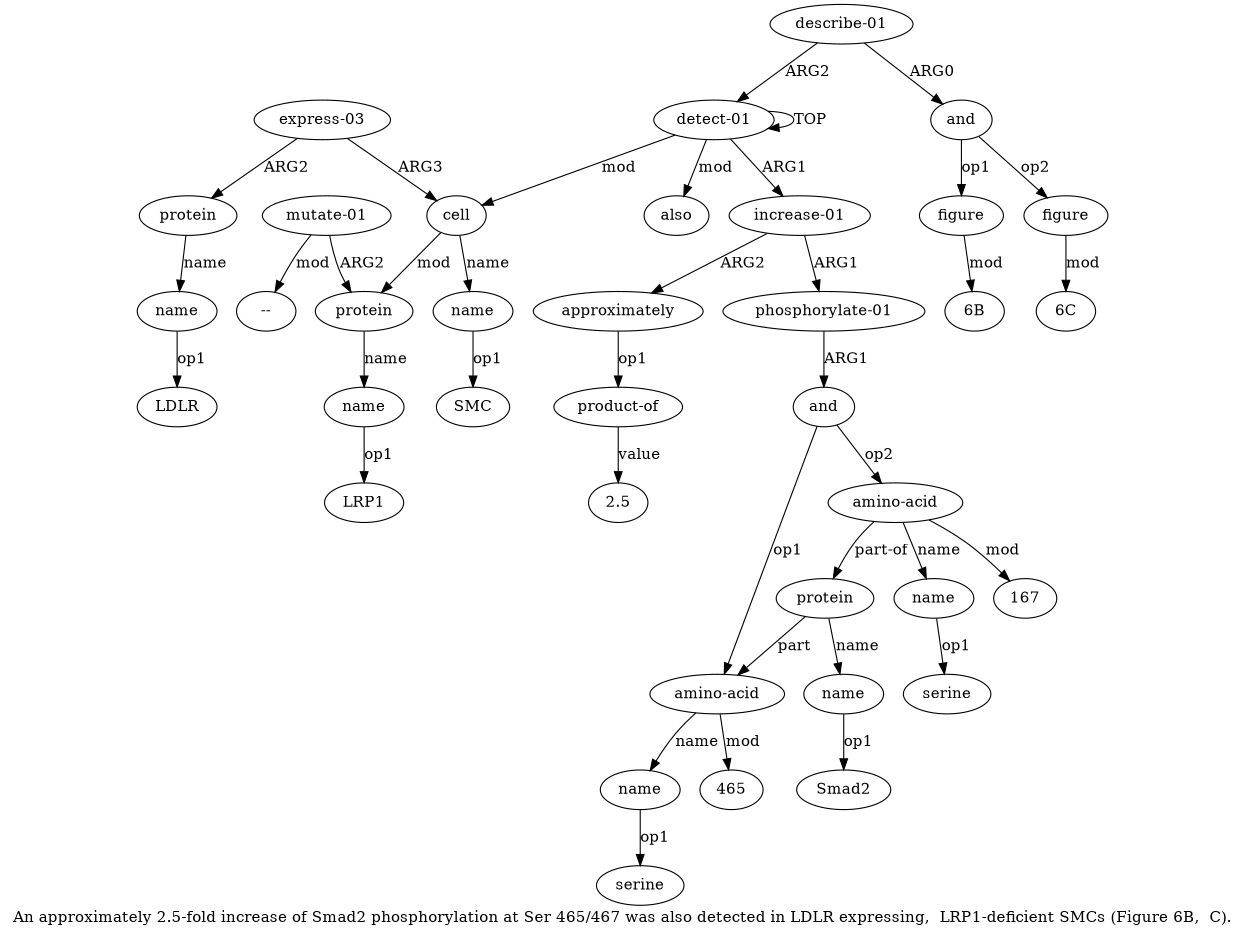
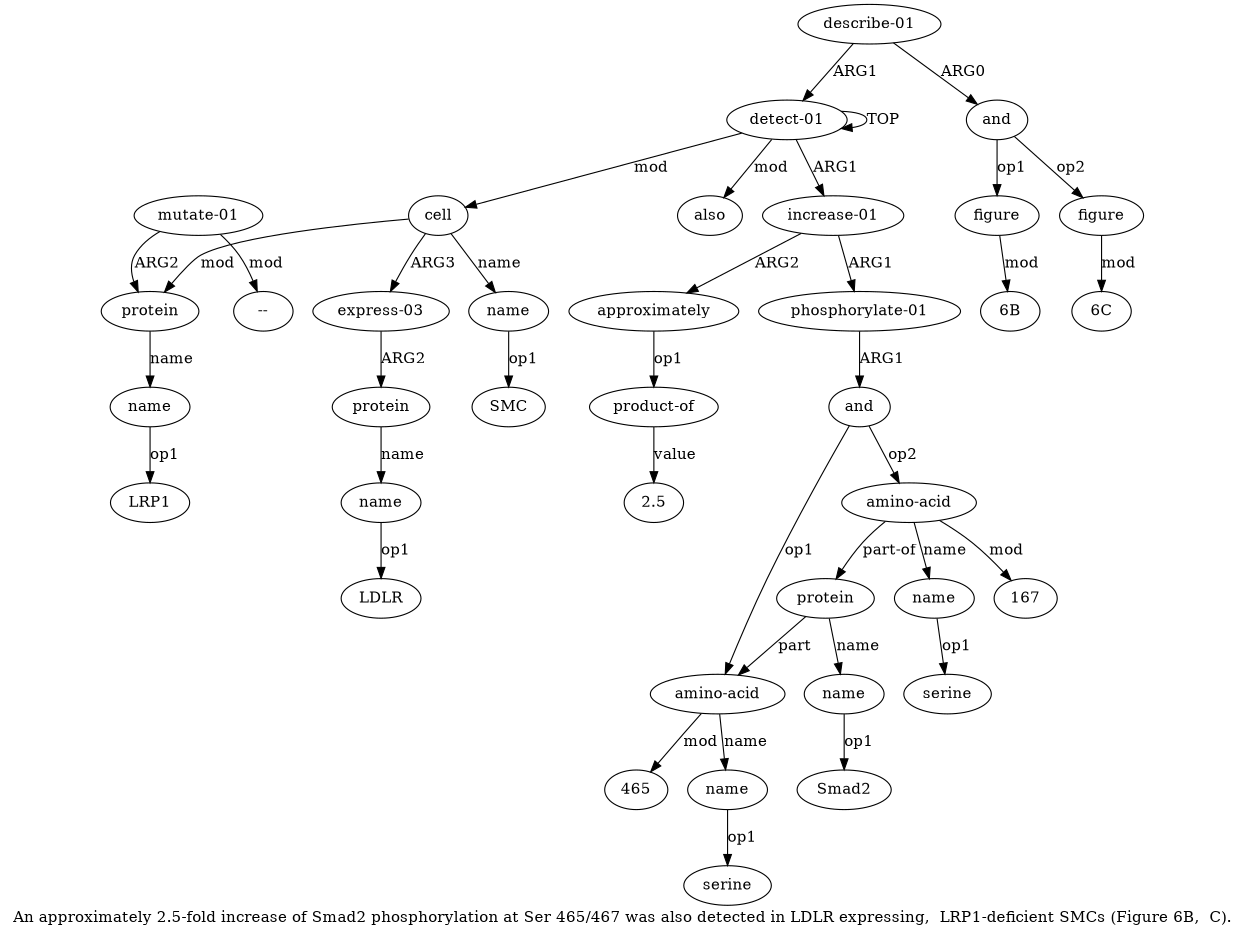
edge "describe-01" -> "detect-01": label "ARG2" -> "ARG1"
edge "express-03" -> "cell": reversed
